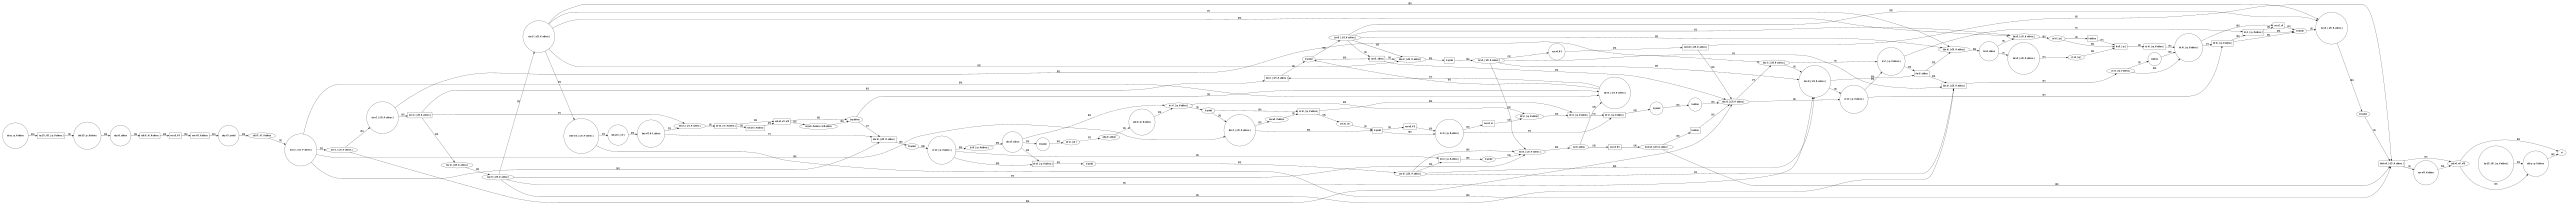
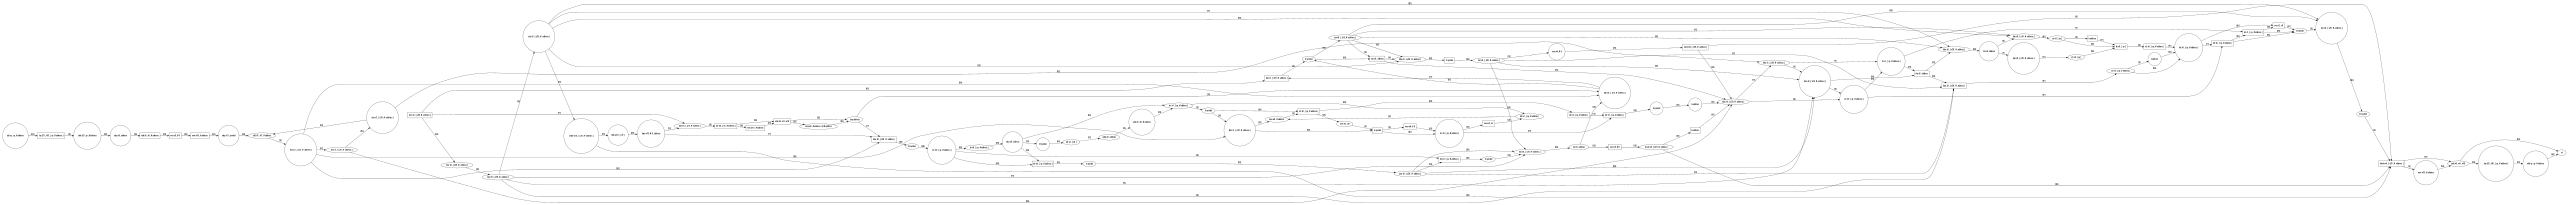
edge "stur x2 , [ x29 , #- address ]" -> "stur x3 , [ x29 , #- address ]": now "stur x2 , [ x29 , #- address ]" -> "add x11 , x11 , # address"
edge "ldr w1 , [ sp , # address ]" -> "ldr x2 , [ sp , # address ]": now "ldr w1 , [ sp , # address ]" -> "mov w8 , # address"
edge "and w0 , w9 , w10" -> "add sp , sp , # address": now "and w0 , w9 , w10" -> "ldp x29 , x30 , [ sp , # address ]"
